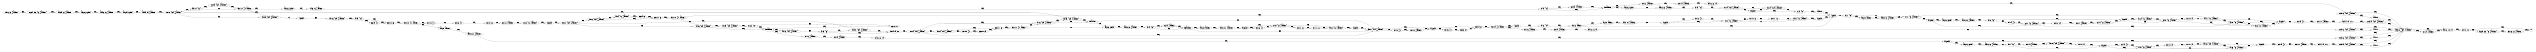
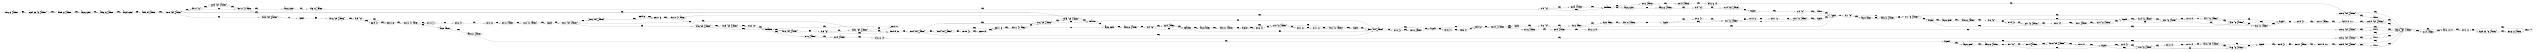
node "ldur w9 , [ x29 , #- address ]": removed
node "ldr x9 , [ sp , # address ]": removed
edge "ldr x10 , [ x9 ]" -> "cmp x8 , x10": now "ldur x10 , [ x29 , #- address ]" -> "cmp x8 , x10"
